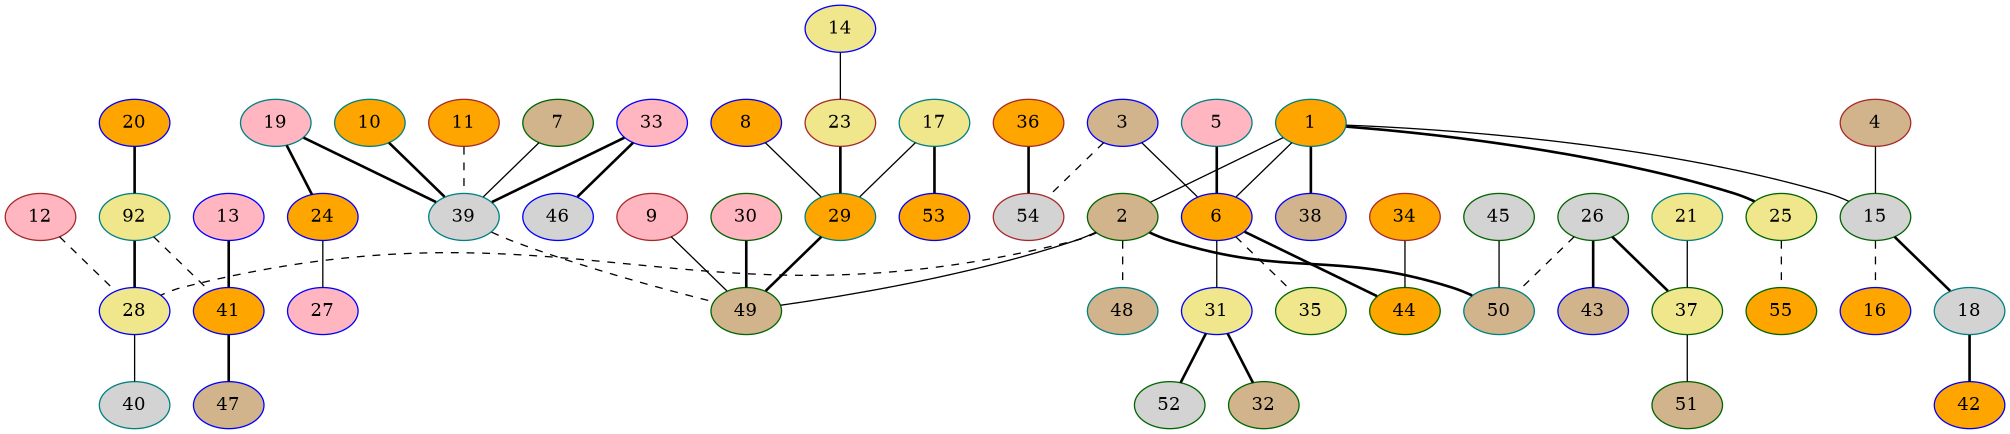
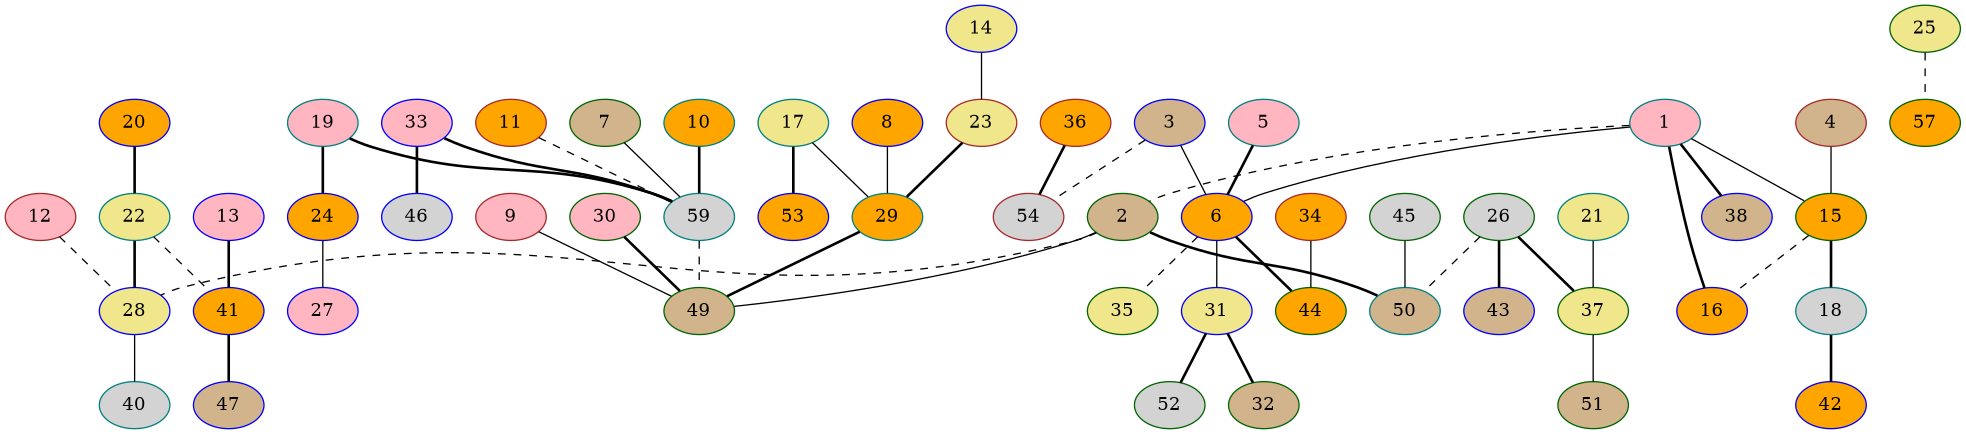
node "1": fillcolor orange -> lightpink
edge "1" -- "25": now "1" -- "16"
edge "1" -- "2": style solid -> dashed
node "92": label "92" -> "22"
node "39": label "39" -> "59"
node "15": fillcolor lightgrey -> orange
node "48": removed
node "55": label "55" -> "57"
